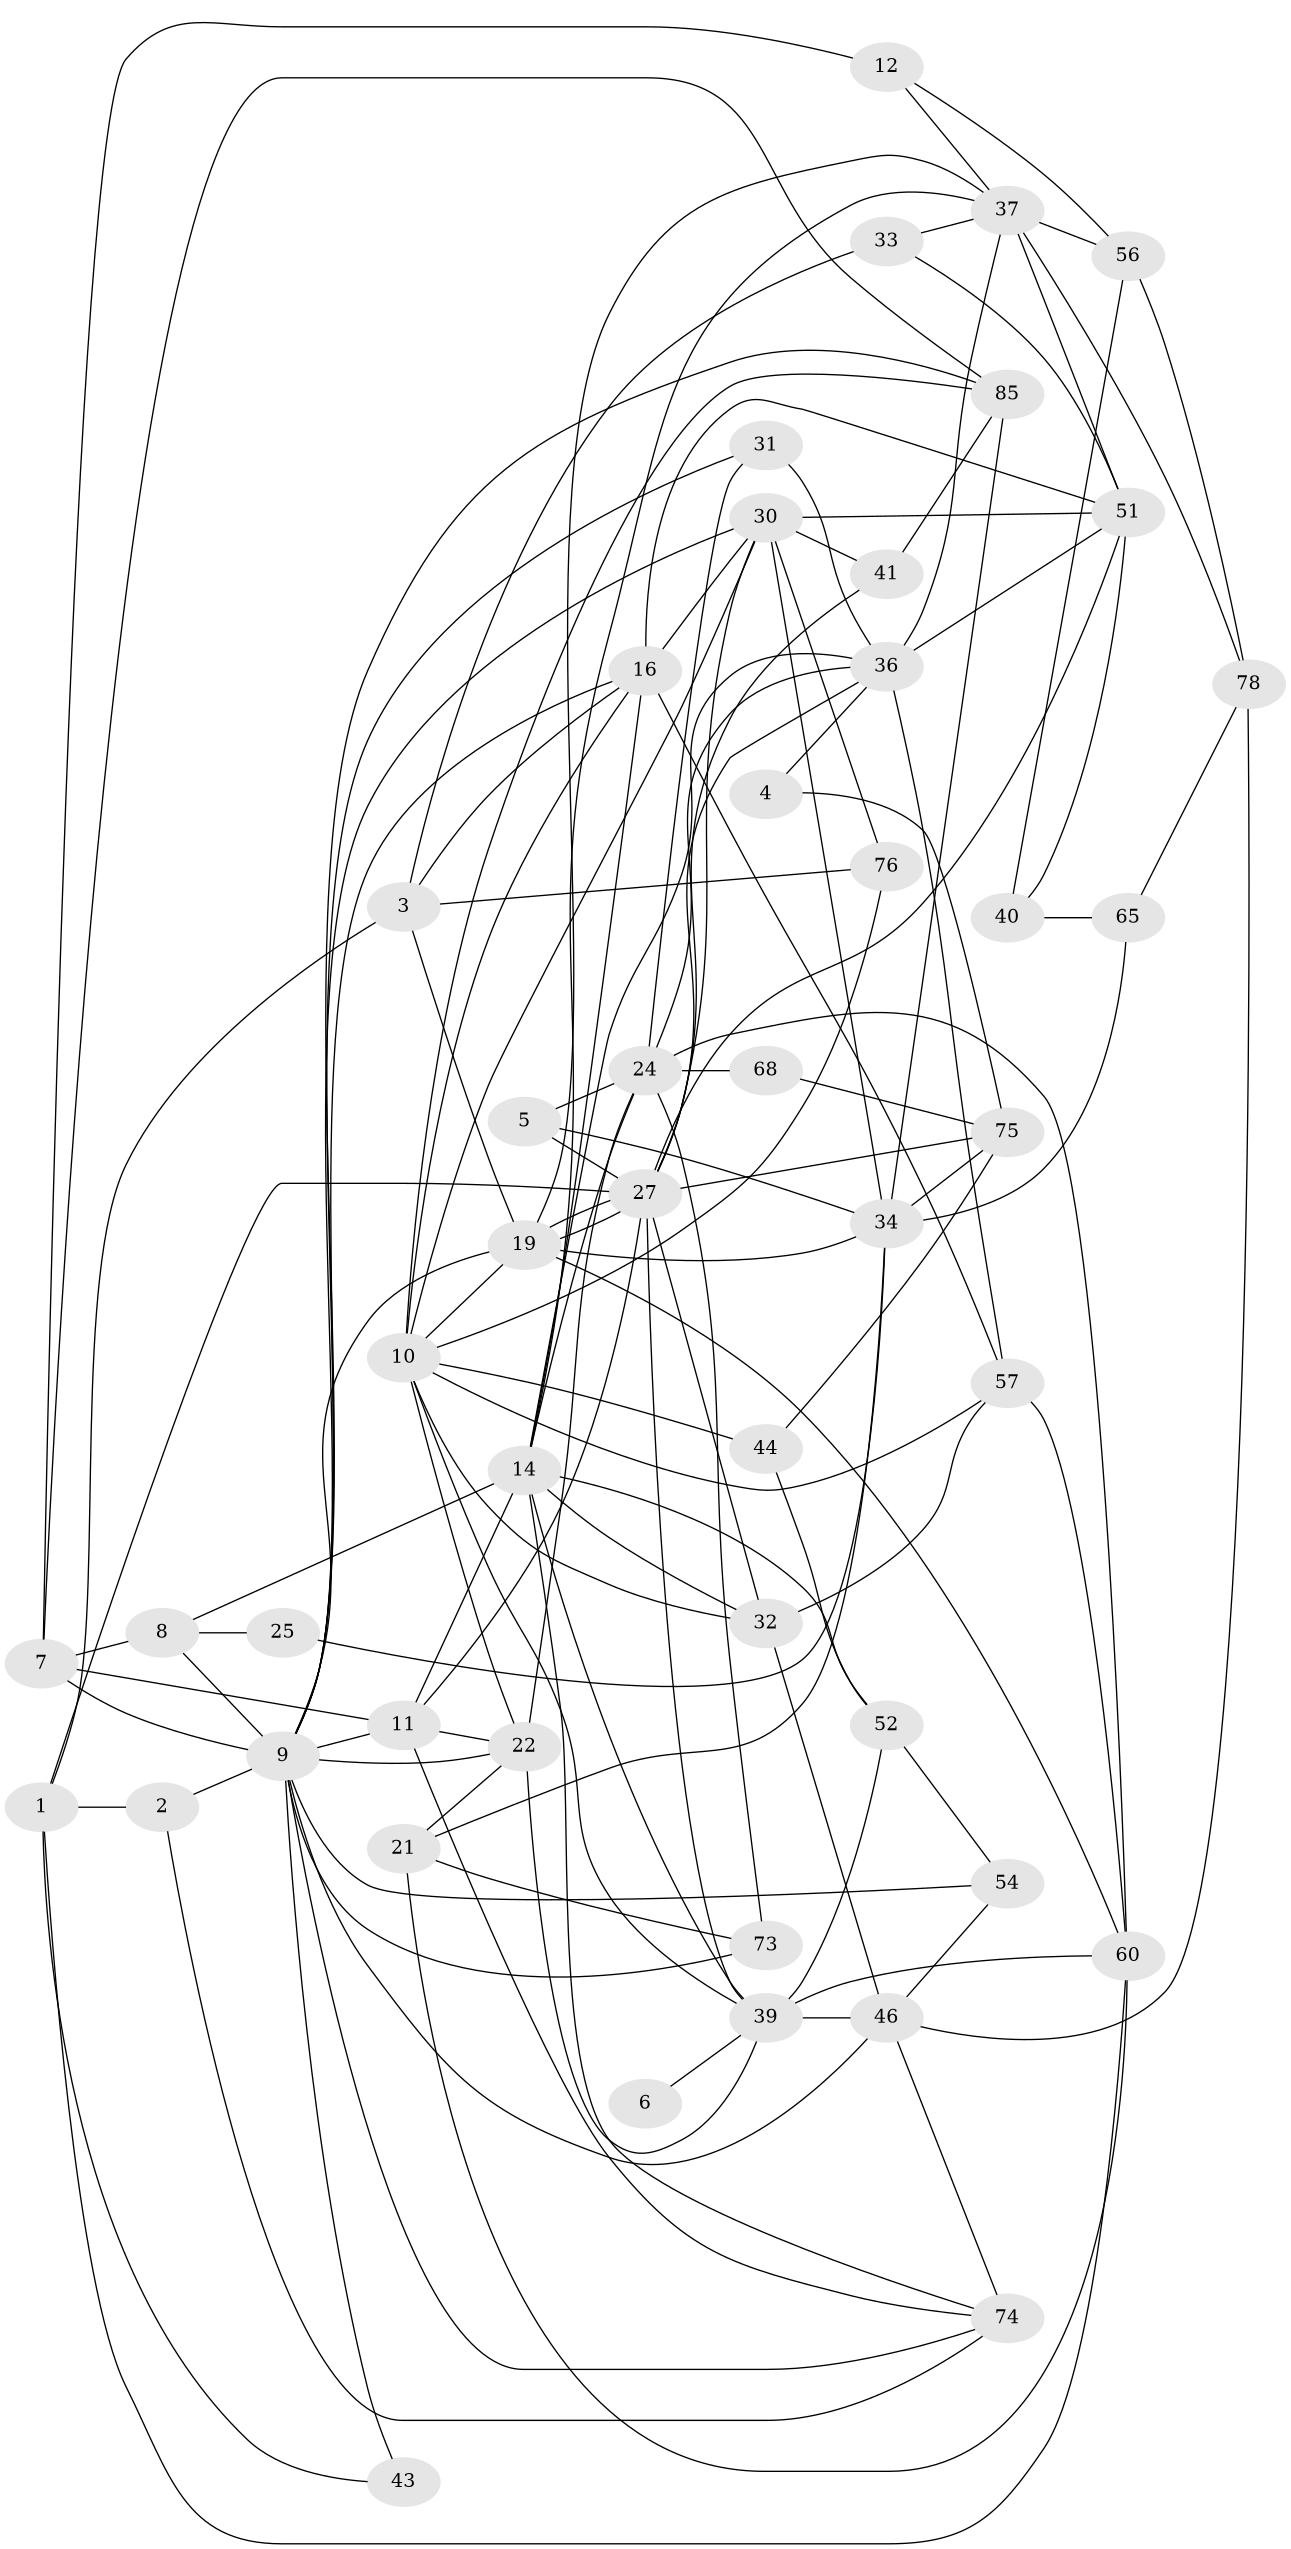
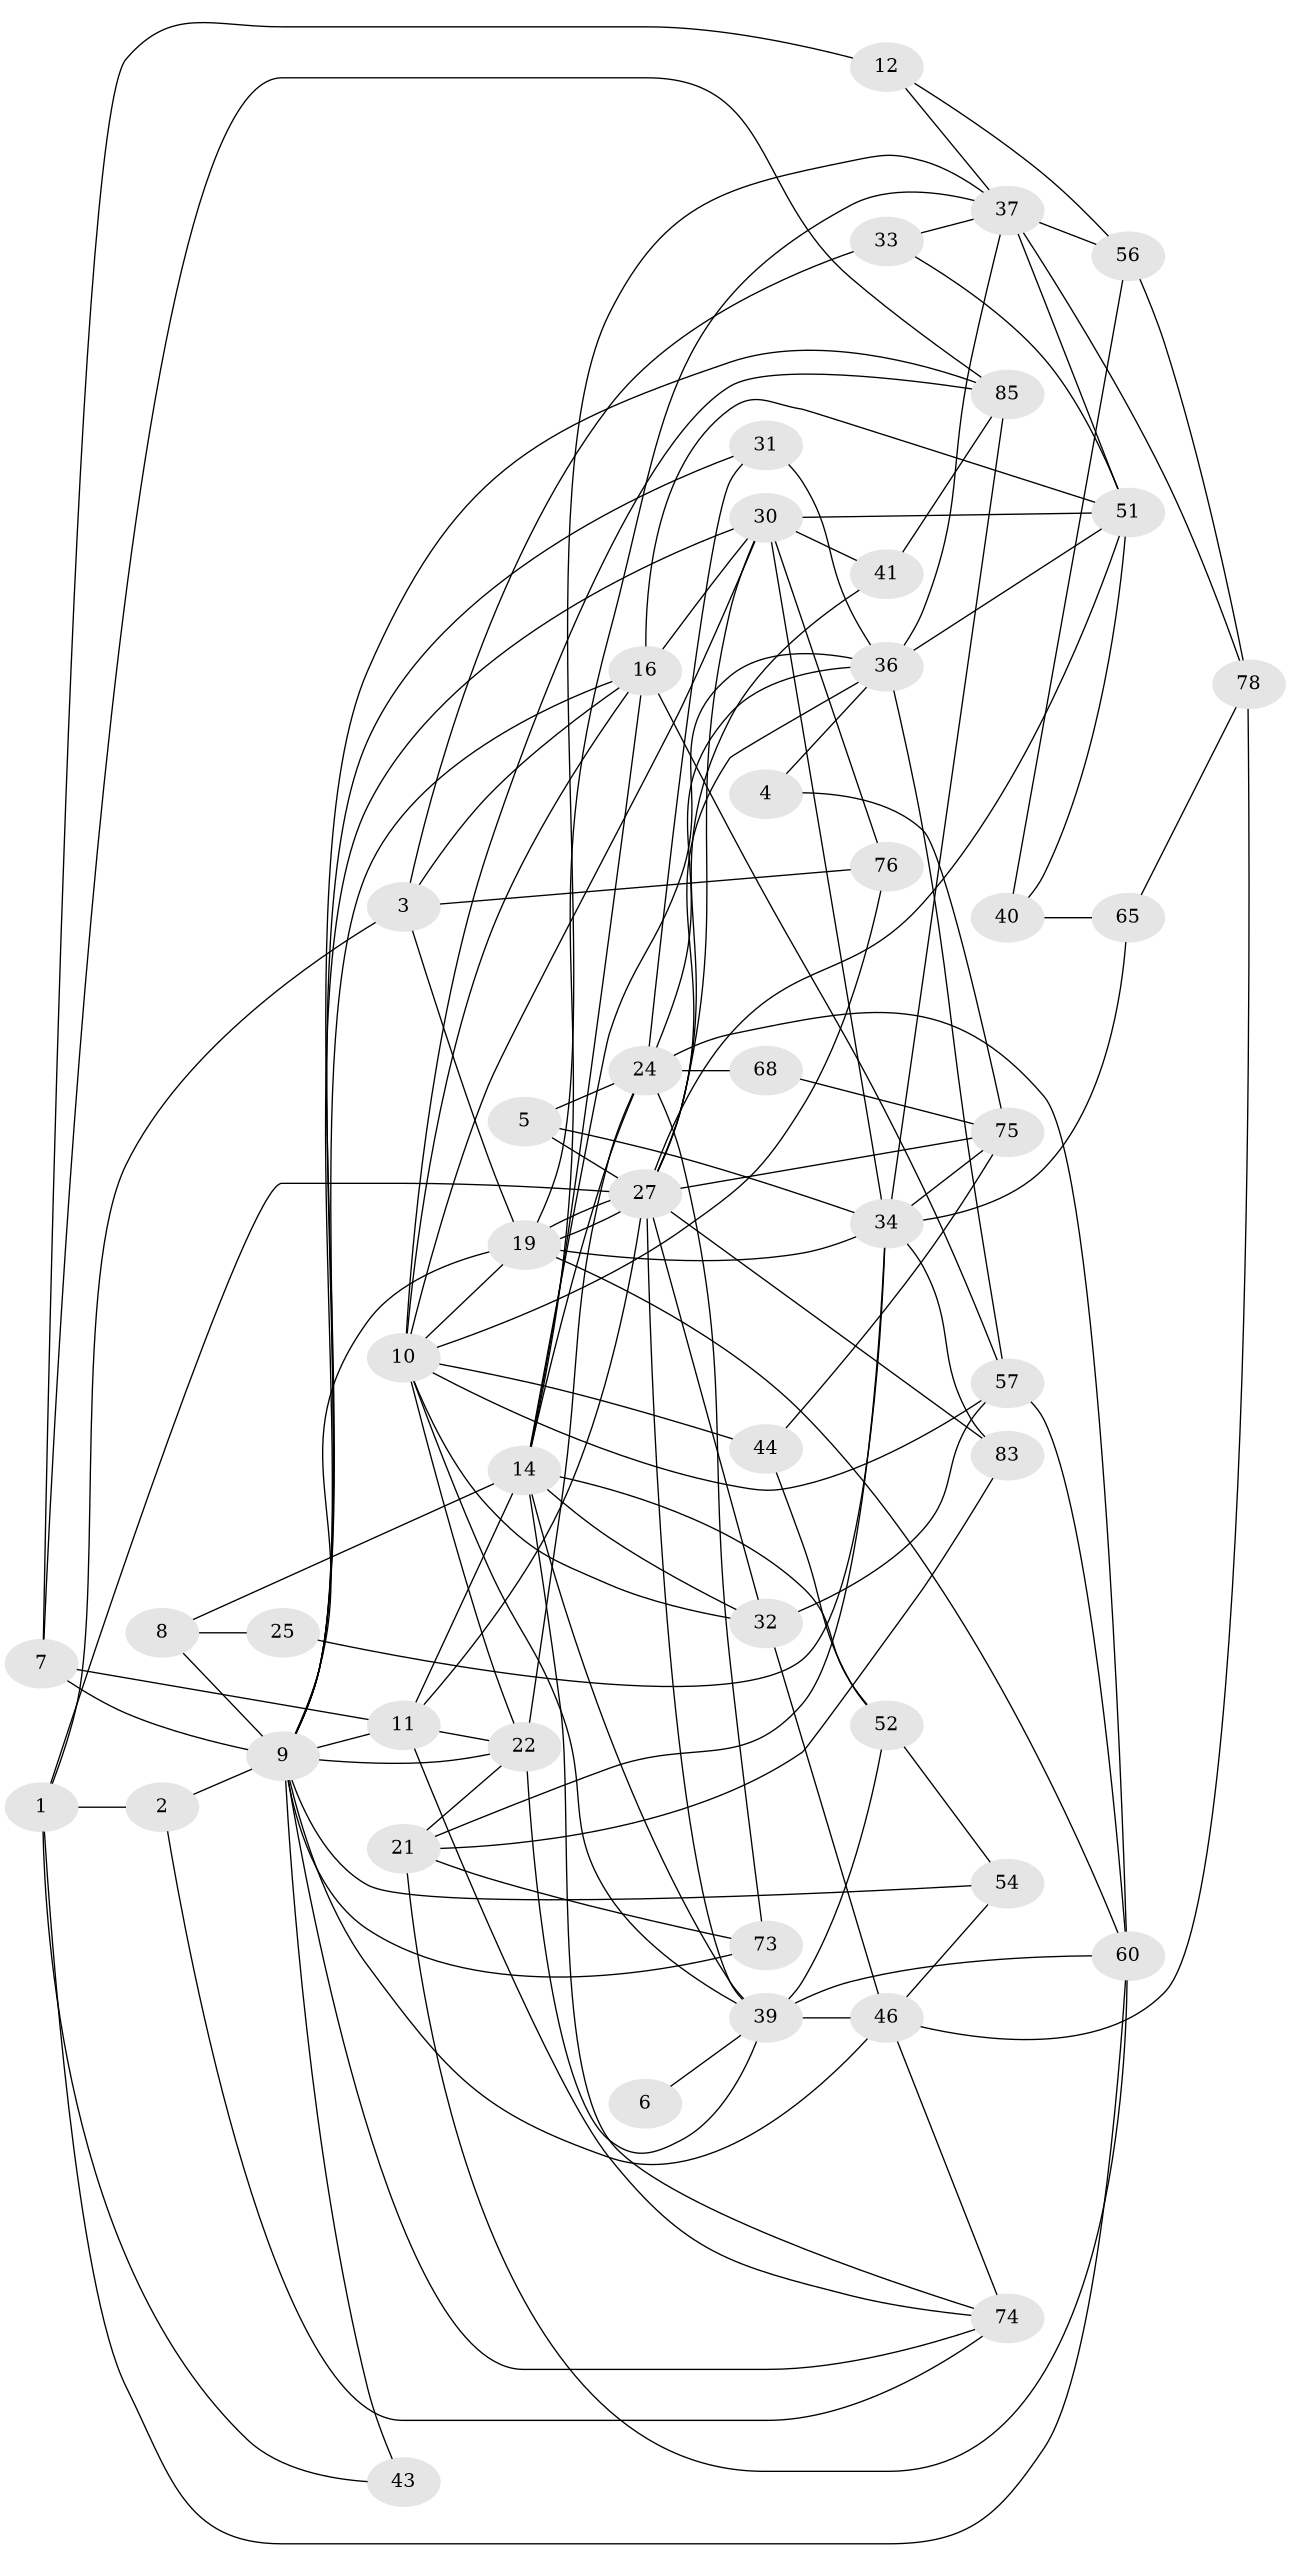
node "83": added
edge "8" -- "7": removed
